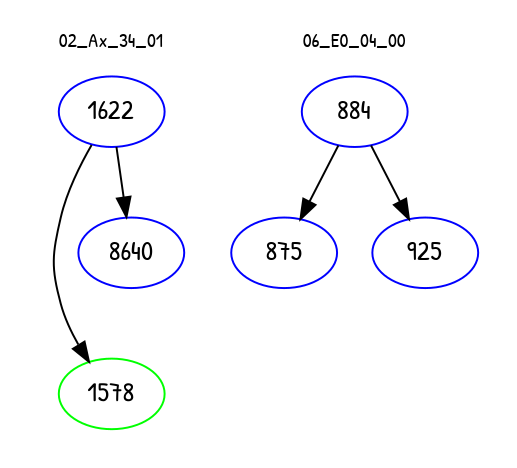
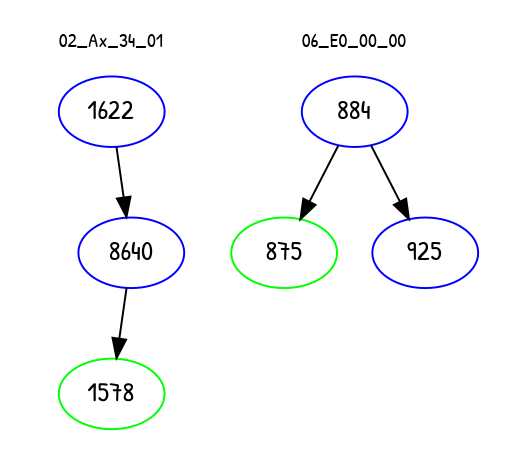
cluster "06_E0_04_00": label "06_E0_04_00" -> "06_E0_00_00"
edge "1622" -> "1578": now "8640" -> "1578"
node "875": color blue -> green
